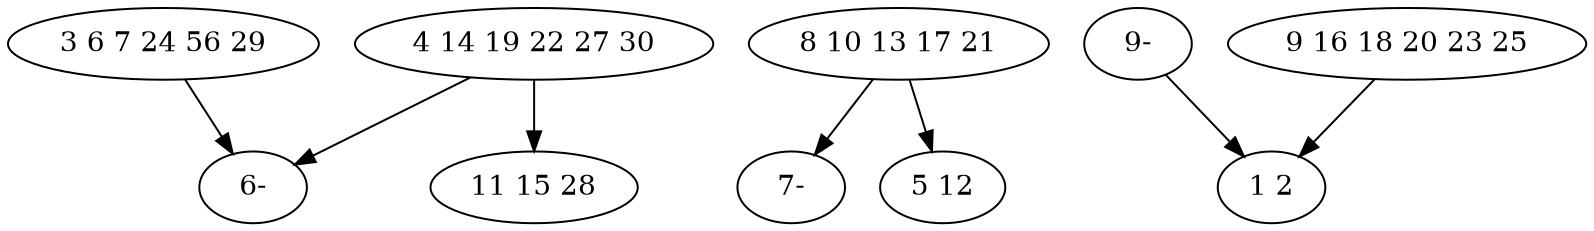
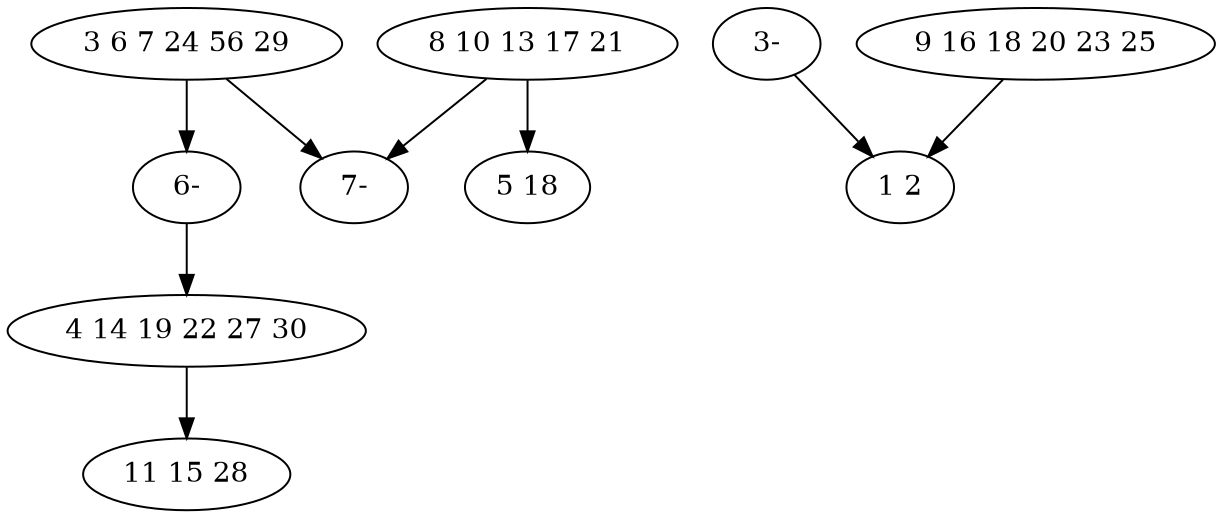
node "9-": label "9-" -> "3-"
edge "3 6 7 24 56 29" -> "7-": added
edge "4 14 19 22 27 30" -> "6-": reversed
node "5 12": label "5 12" -> "5 18"
